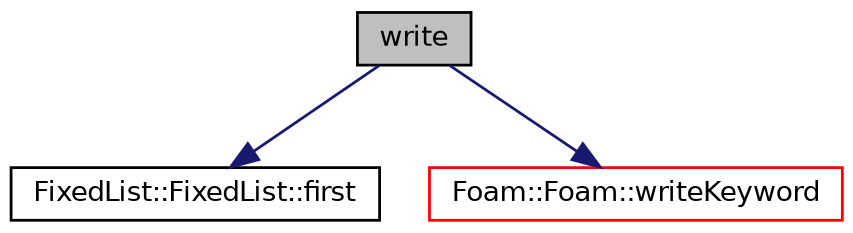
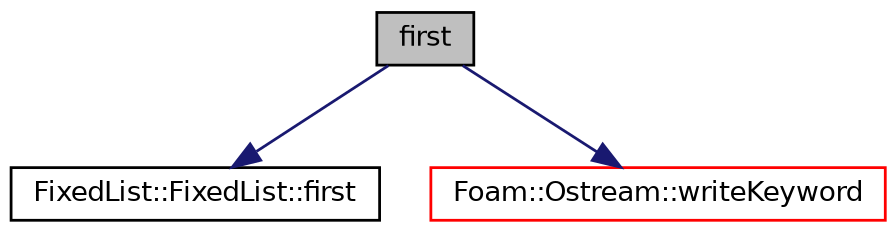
node "write": label "write" -> "first"
node "Foam::Foam::writeKeyword": label "Foam::Foam::writeKeyword" -> "Foam::Ostream::writeKeyword"
